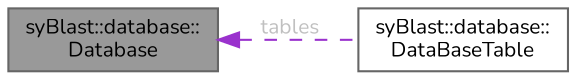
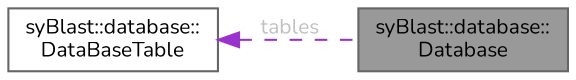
edge "syBlast::database:: DataBaseTable" -> "syBlast::database:: Database": reversed
